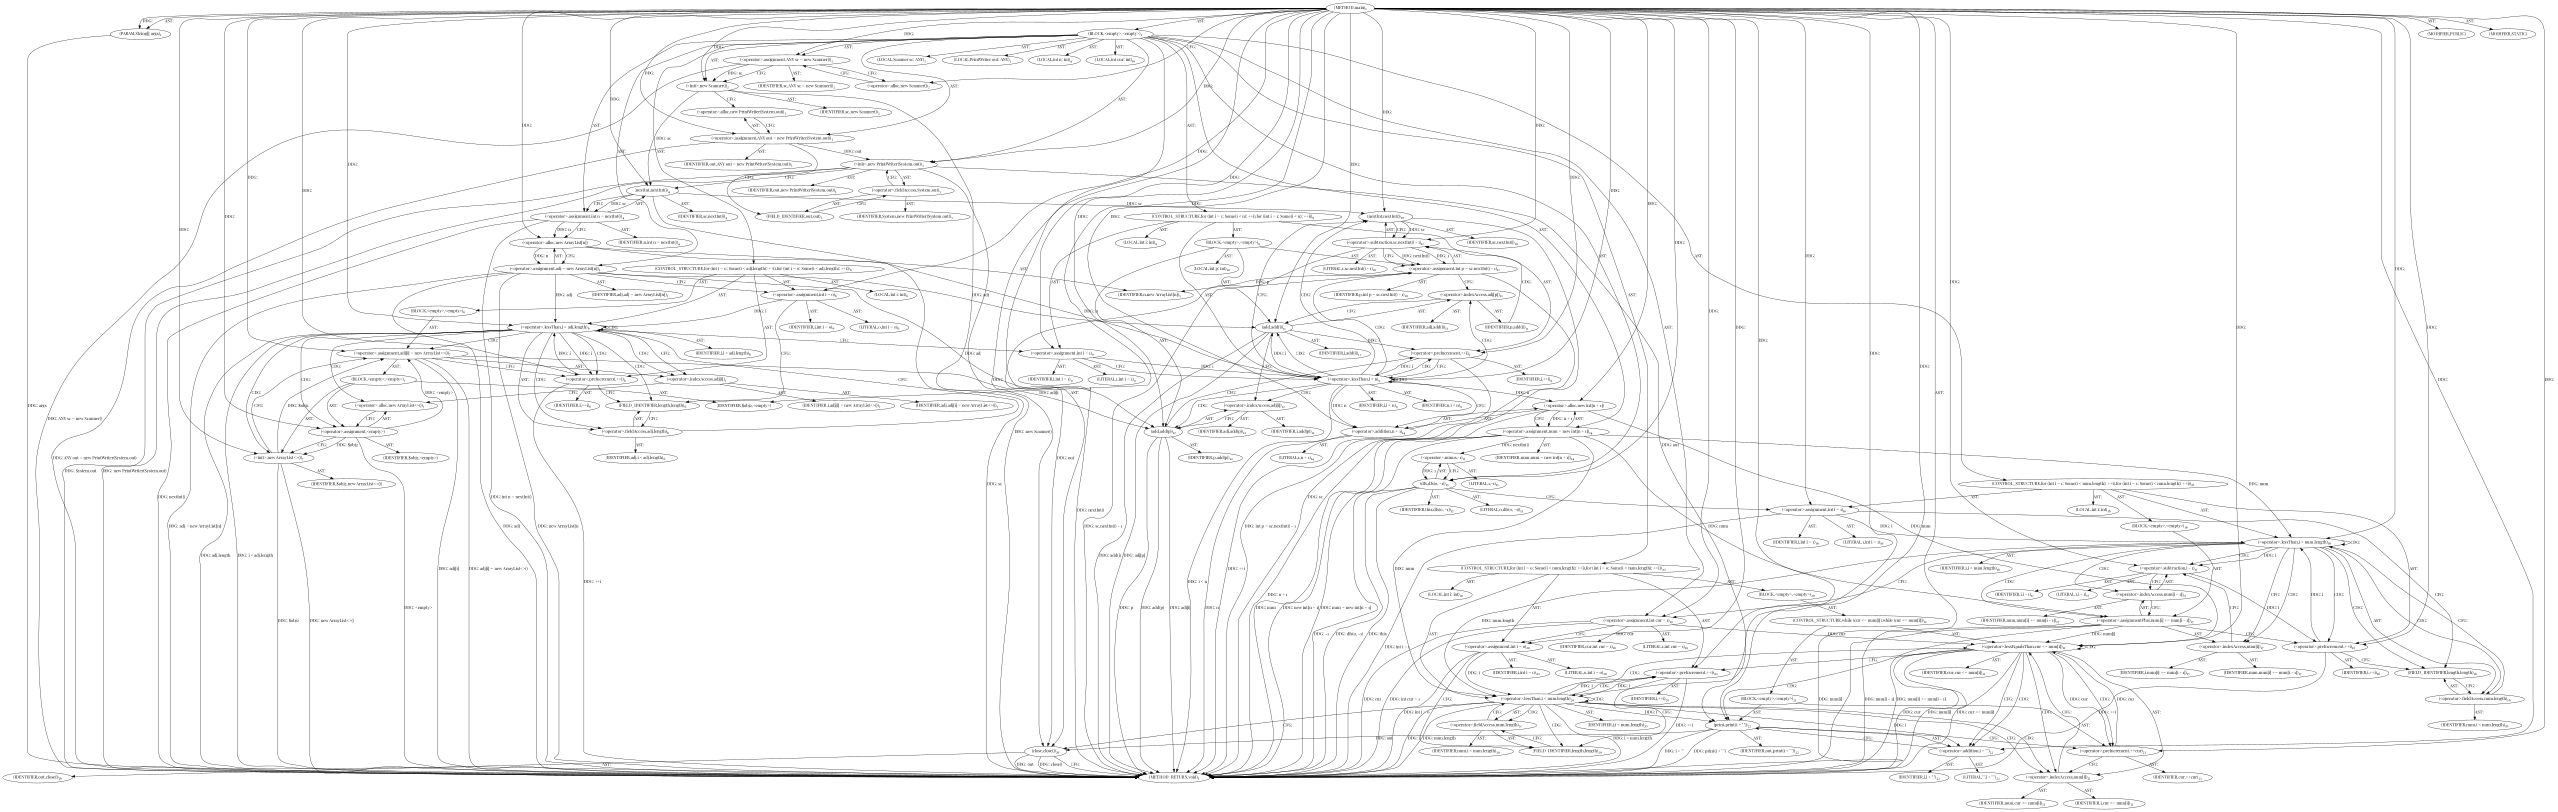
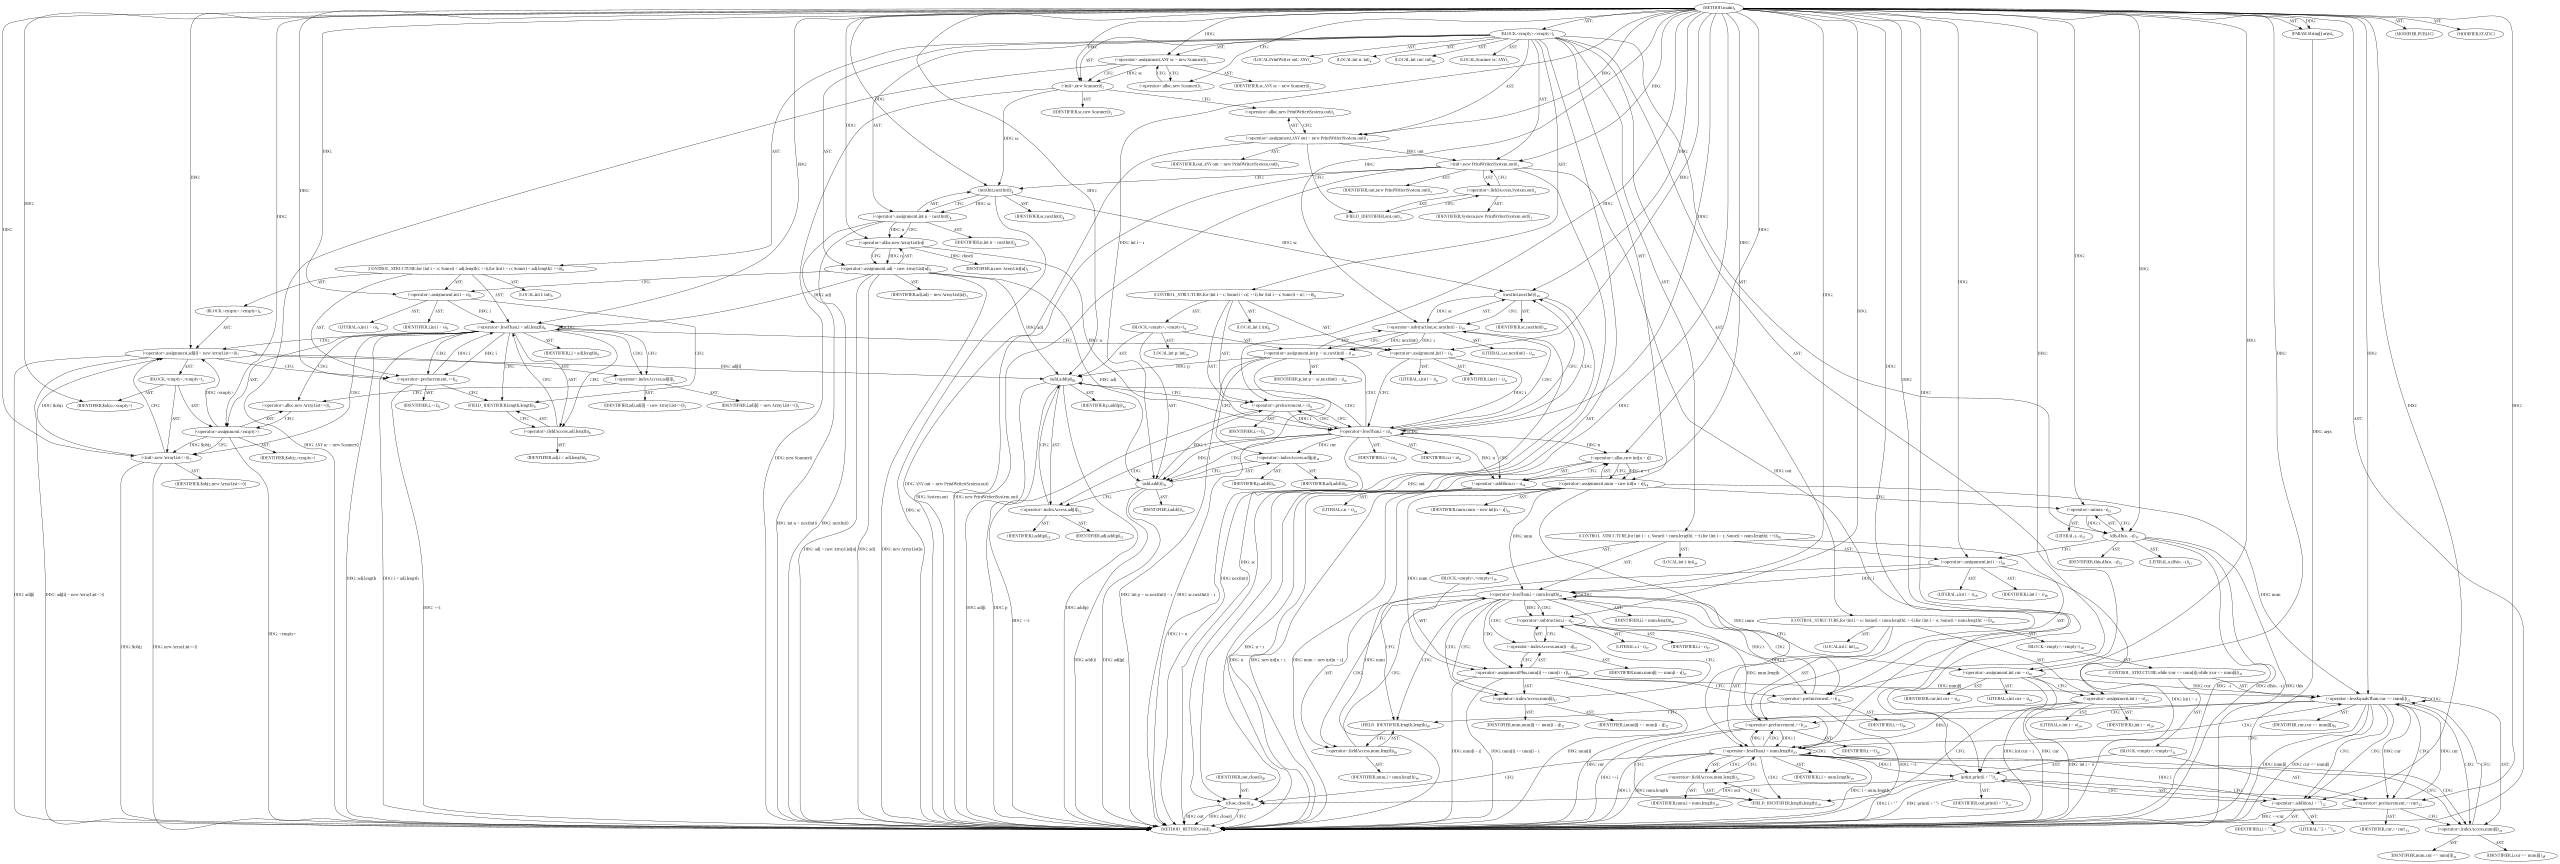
edge "(METHOD,main)" -> "(<operator>.minus,-1)": added, label "DDG:"
edge "(METHOD,main)" -> "(add,add(i))": label "DDG: " -> "DDG: int i = 1"
edge "(<operator>.alloc,new ArrayList[n])" -> "(IDENTIFIER,n,new ArrayList[n])": label "AST: " -> "DDG: close()"
edge "(IDENTIFIER,p,add(i))" -> "(<operator>.subtraction,sc.nextInt() - 1)": now "(<operator>.lessThan,i < n)" -> "(<operator>.subtraction,sc.nextInt() - 1)"
edge "(<operator>.assignment,int p = sc.nextInt() - 1)" -> "(IDENTIFIER,n,new ArrayList[n])": now "(<operator>.assignment,int p = sc.nextInt() - 1)" -> "(add,add(p))"
edge "(<operator>.lessThan,i < n)" -> "(<operator>.indexAccess,adj[p])": label "CDG: " -> "DDG: cur"
edge "(<operator>.lessThan,i < adj.length)" -> "(<operator>.assignment,<empty>)": label "CDG: " -> "AST: "
edge "(<operator>.addition,n + 1)" -> "(<operator>.alloc,new int[n + 1])": label "AST: " -> "CFG: "
node "(add,add(p))": text "12" -> "82"
edge "(<operator>.assignment,num = new int[n + 1])" -> "(<operator>.minus,-1)": label "DDG: nextInt()" -> "CFG: "
edge "(<operator>.alloc,new int[n + 1])" -> "(<operator>.lessEqualsThan,cur <= num[i])": now "(<operator>.assignment,num = new int[n + 1])" -> "(<operator>.lessEqualsThan,cur <= num[i])"
edge "(<operator>.assignment,int cur = 1)" -> "(IDENTIFIER,cur,int cur = 1)": label "DDG: cur" -> "AST: "
node "(IDENTIFIER,cur,cur <= num[i])": text "21" -> "81"
edge "(close,close())" -> "(IDENTIFIER,out,close())": reversed
node "(IDENTIFIER,cur,++cur)": text "23" -> "63"
node "(IDENTIFIER,i,cur <= num[i])": text "21" -> "28"
edge "(<operator>.preIncrement,++cur)" -> "(METHOD_RETURN,void)": added, label "DDG: ++cur"
